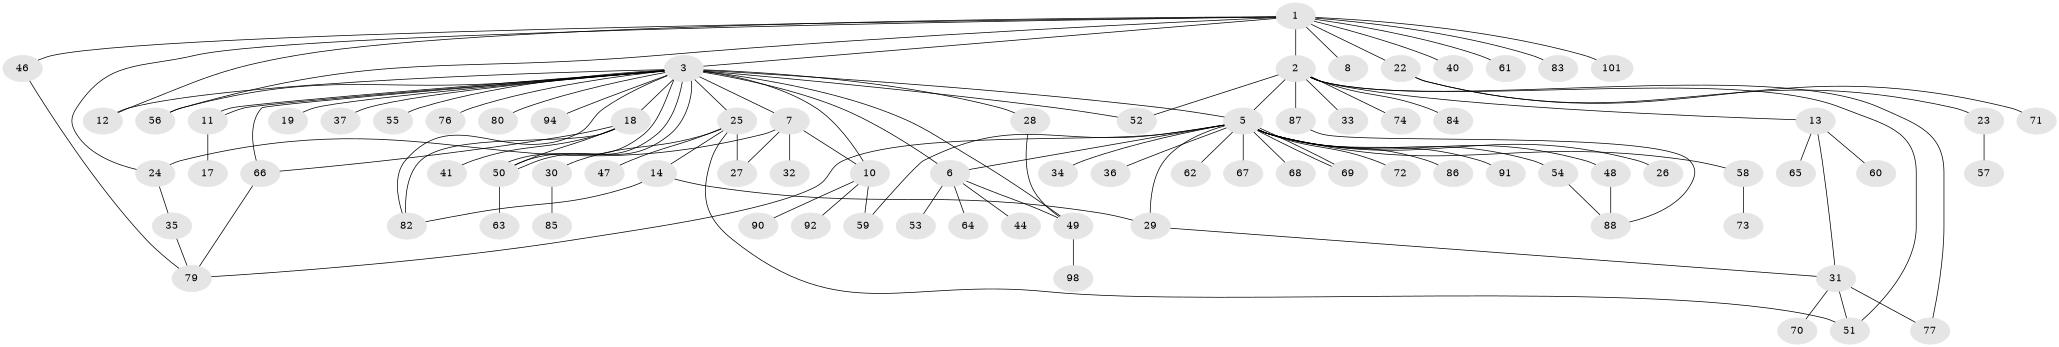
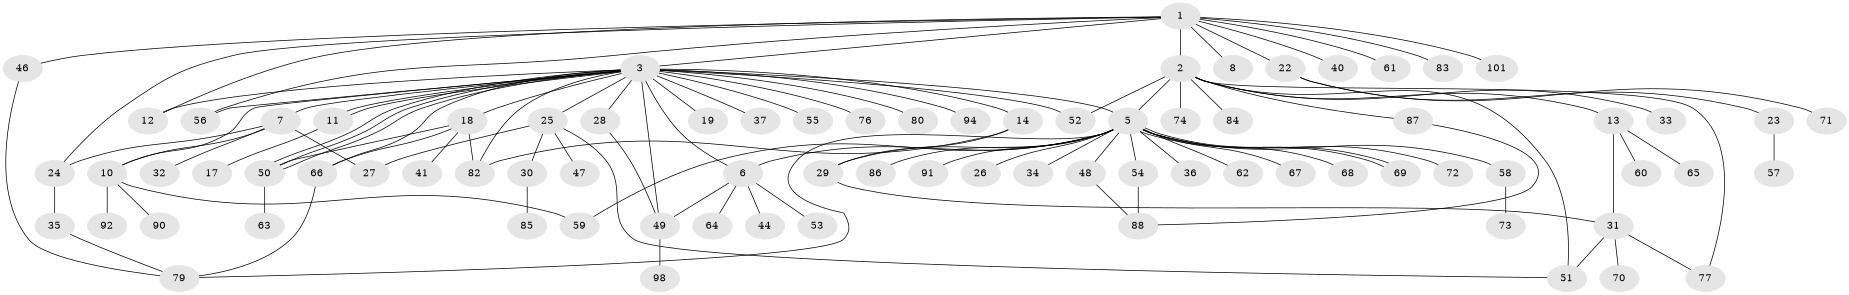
edge "25" -- "14": now "3" -- "14"
